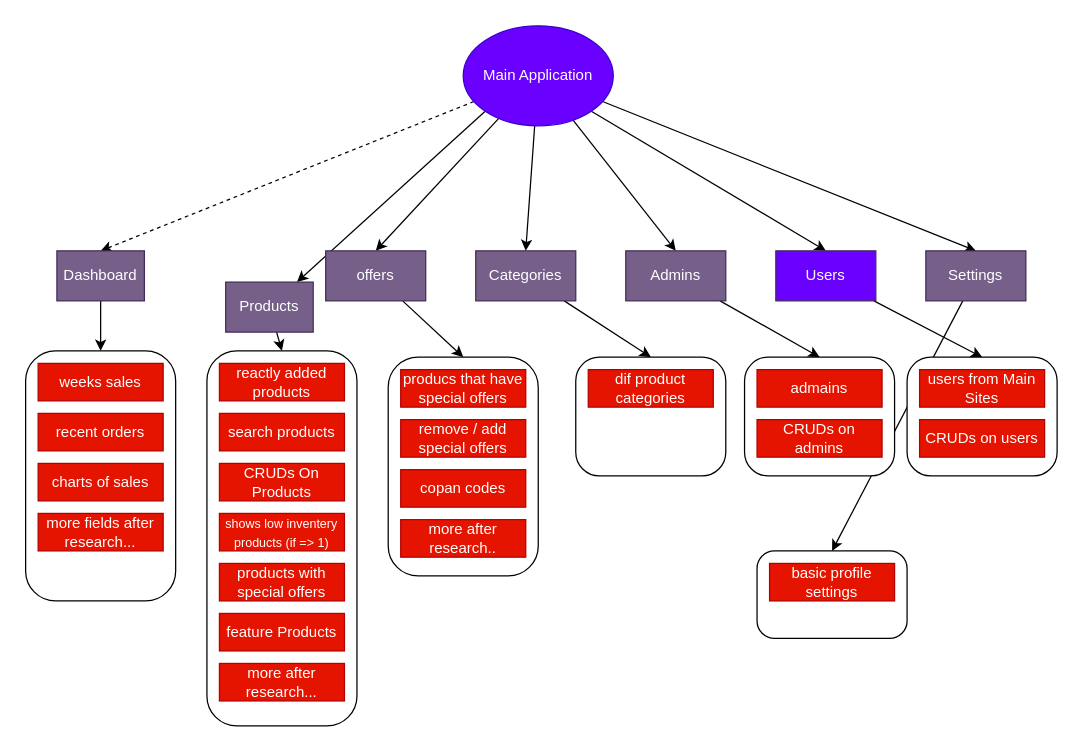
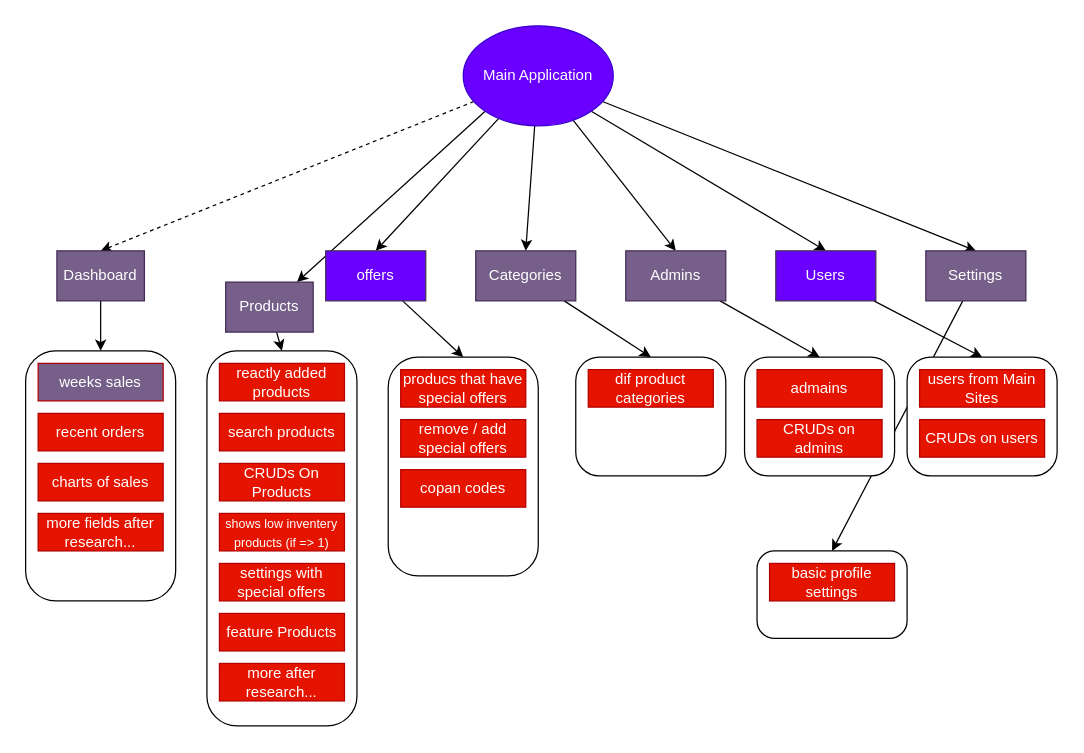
node "offers": fillcolor #76608a -> #6a00ff
node "weeks sales": fillcolor #e51400 -> #76608a
node "more after research..": removed
node "products with special offers": label "products with special offers" -> "settings with special offers"
